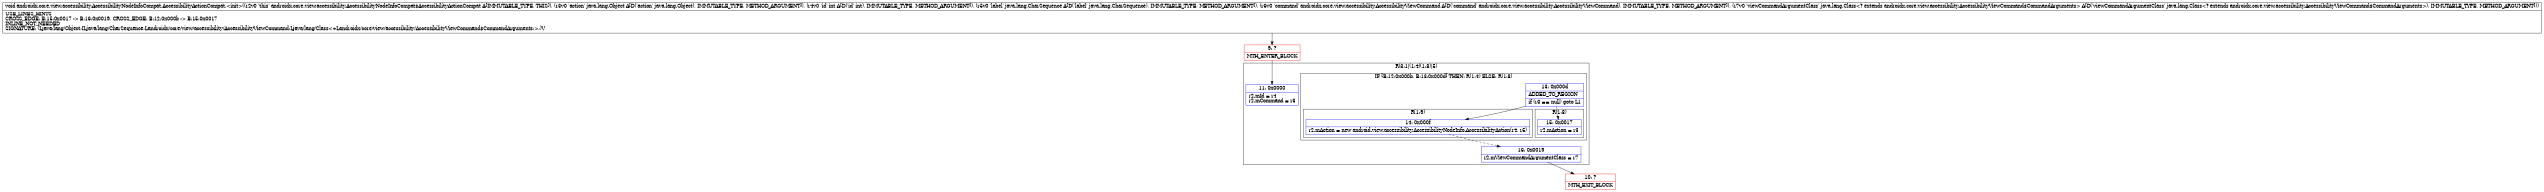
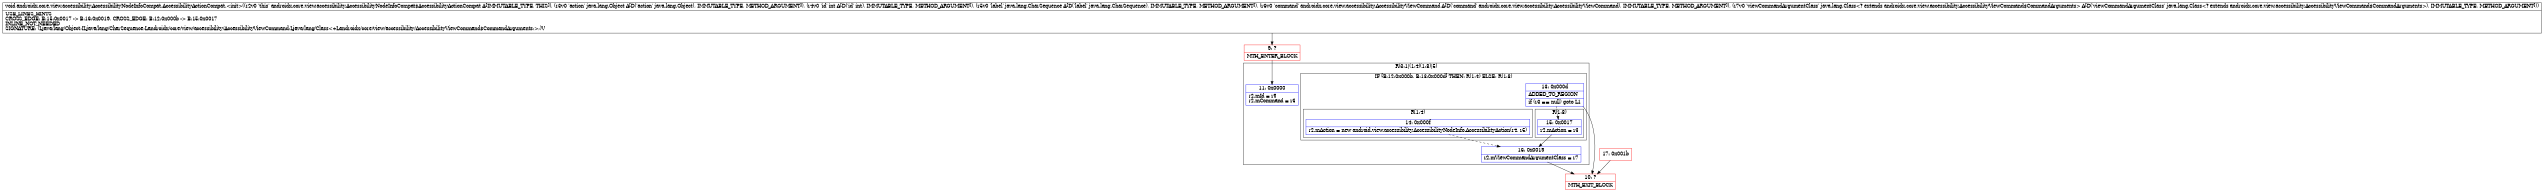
node "11: 0x0000": text "r2.mId = r4" -> "r2.mId = r9"
cluster "R(1:9)": label "R(1:9)" -> "R(1:4)"
edge "13: 0x000d" -> "14: 0x000f": now "13: 0x000d" -> "10: ?"
edge "15: 0x0017" -> "16: 0x0019": added
node "17: 0x001b": added
